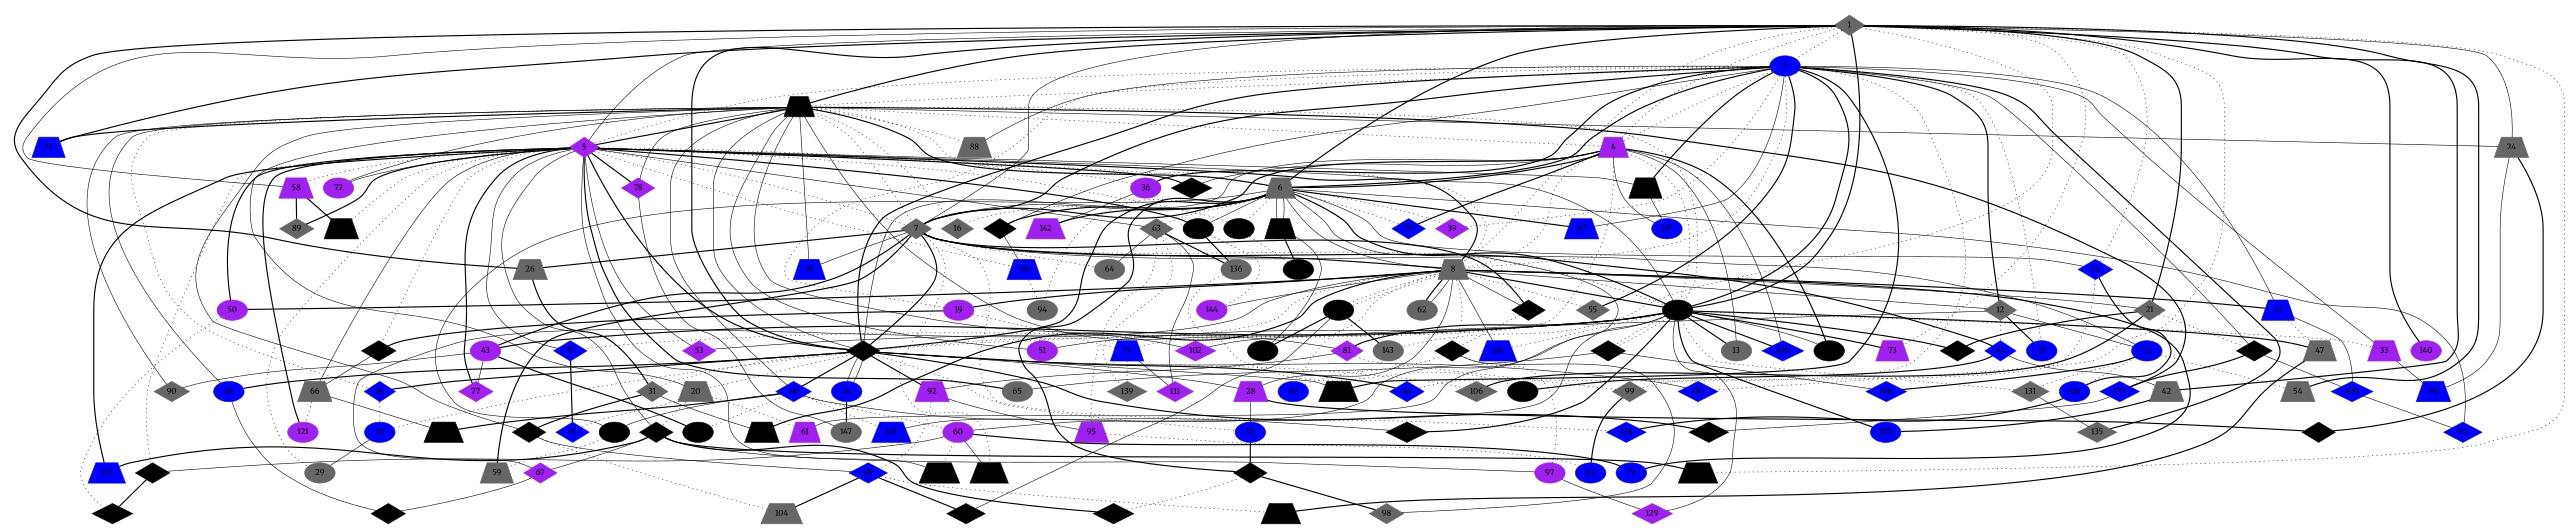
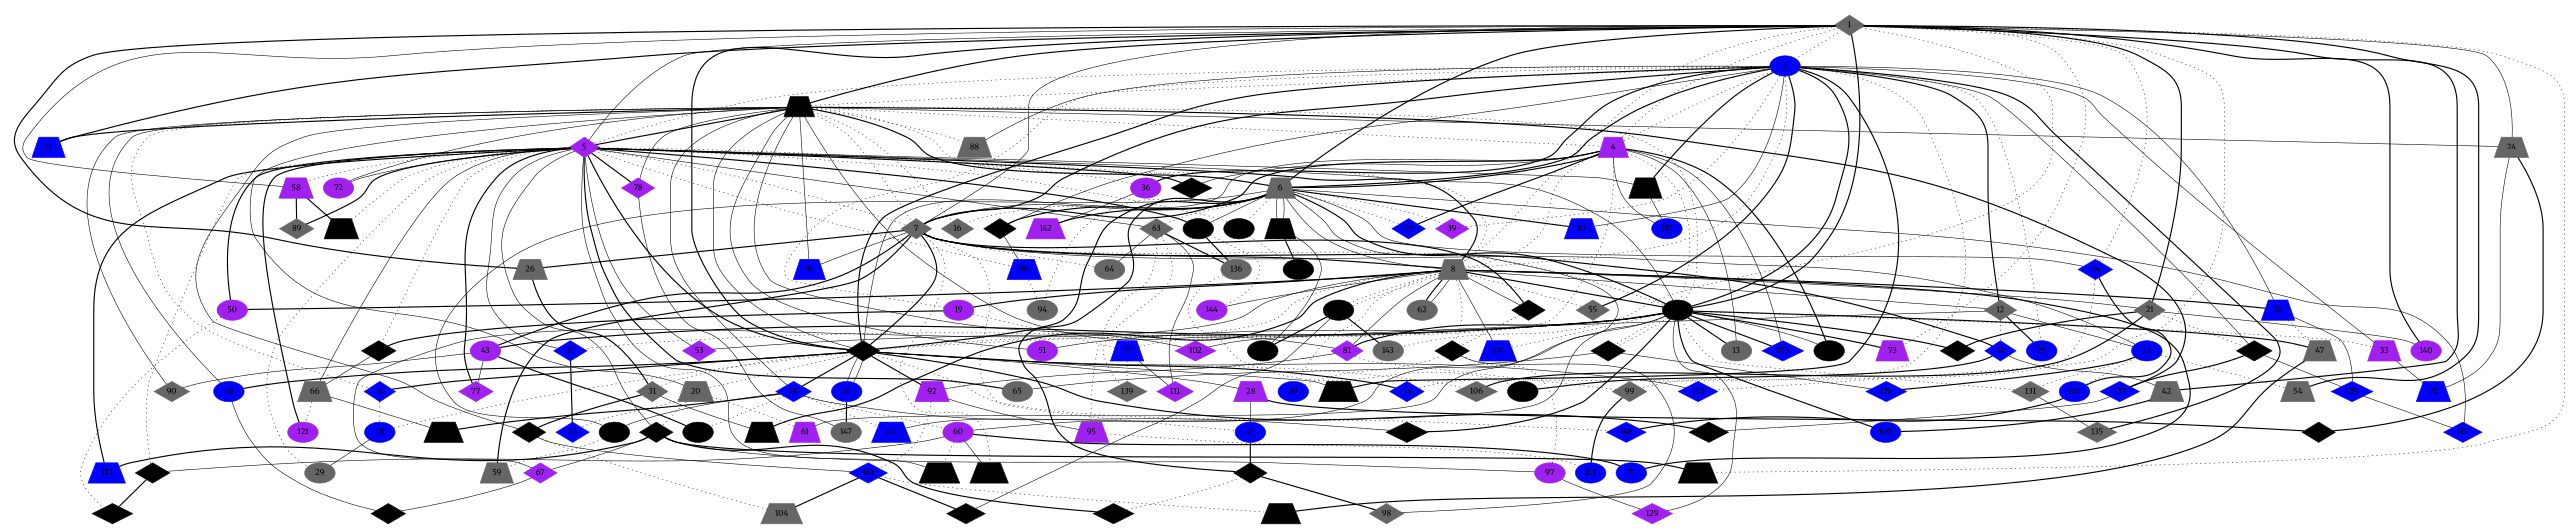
edge "21" -- "140": added
edge "8" -- "28": now "8" -- "81"
